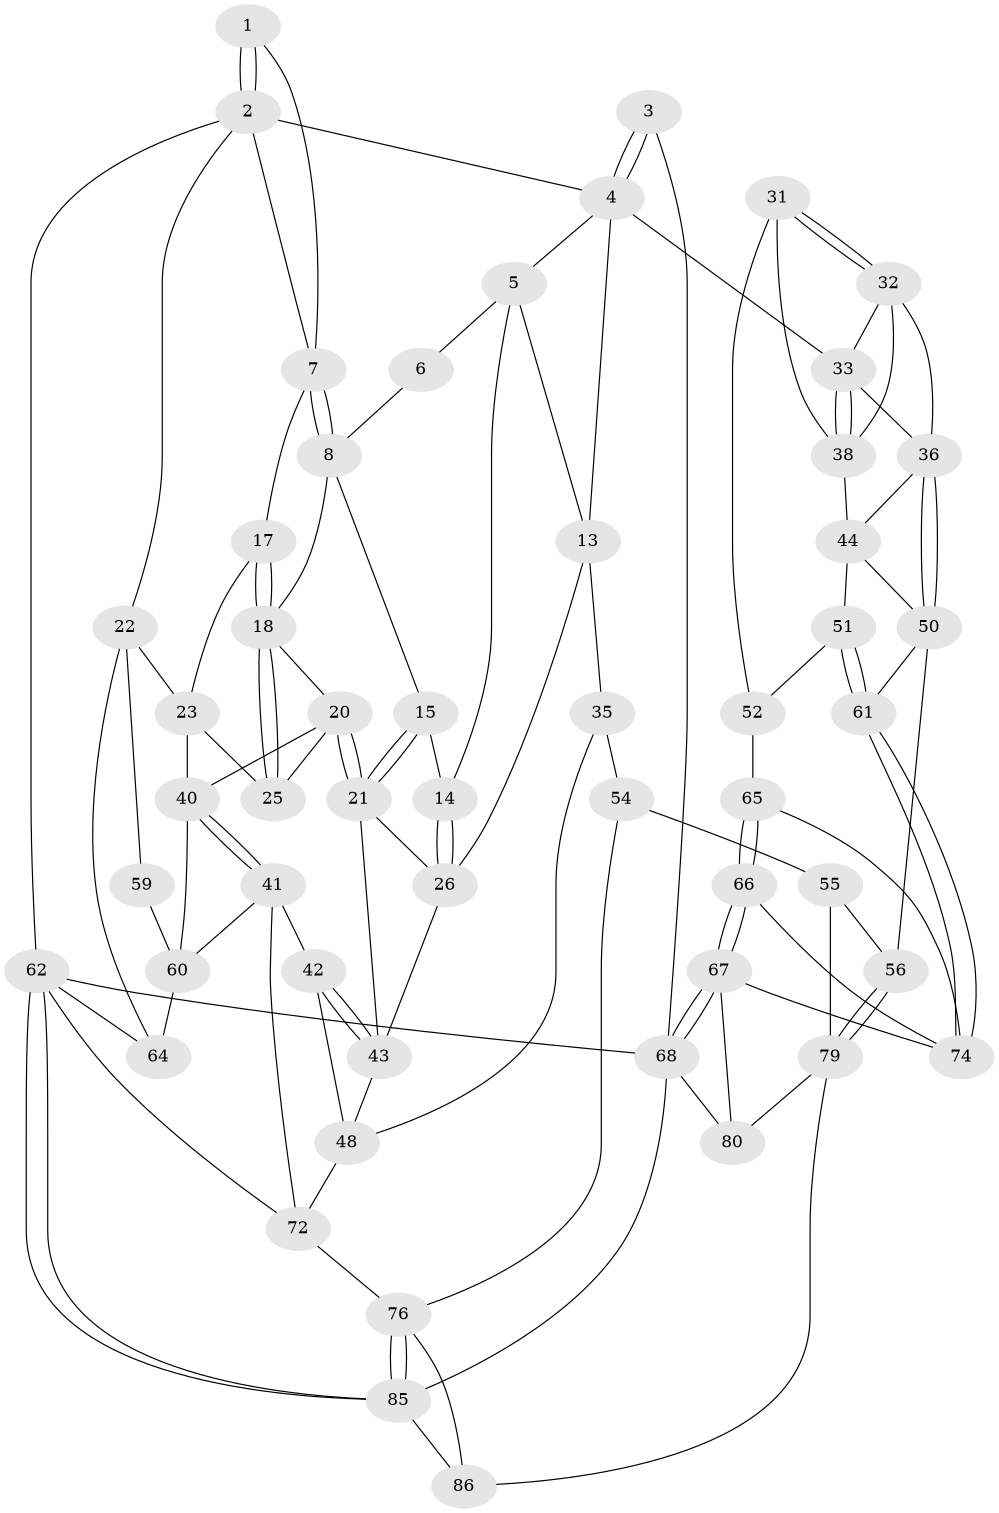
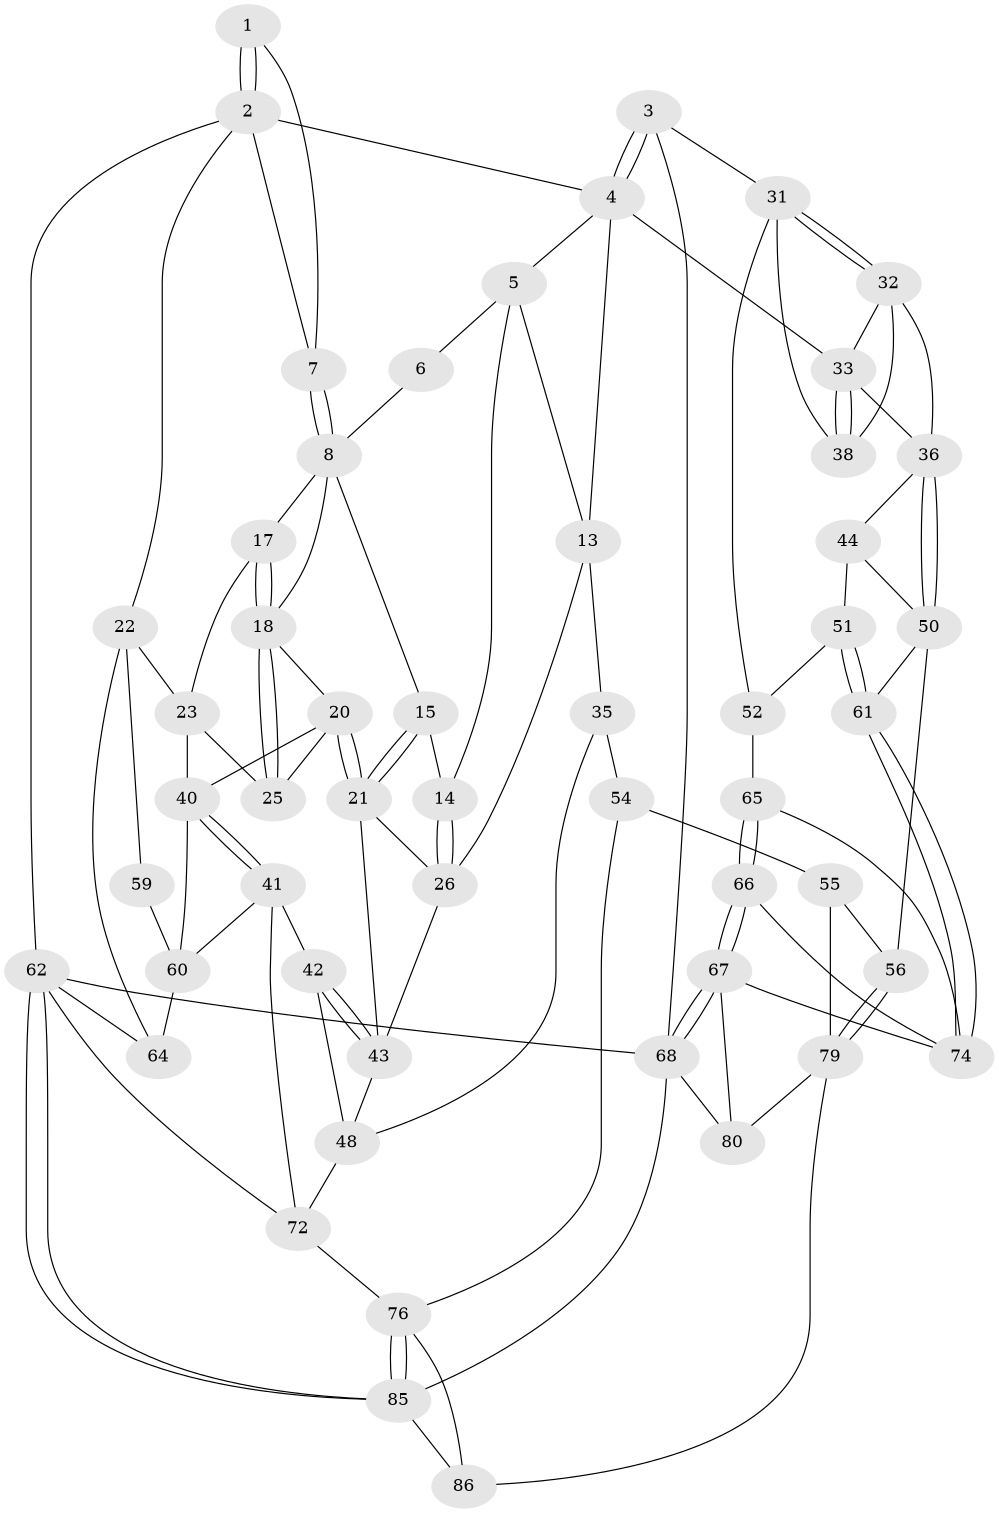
edge "3" -- "31": added
edge "7" -- "17": now "8" -- "17"
edge "38" -- "44": removed
